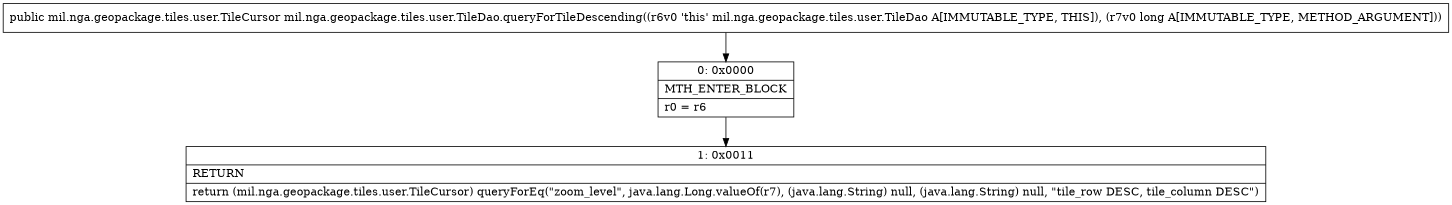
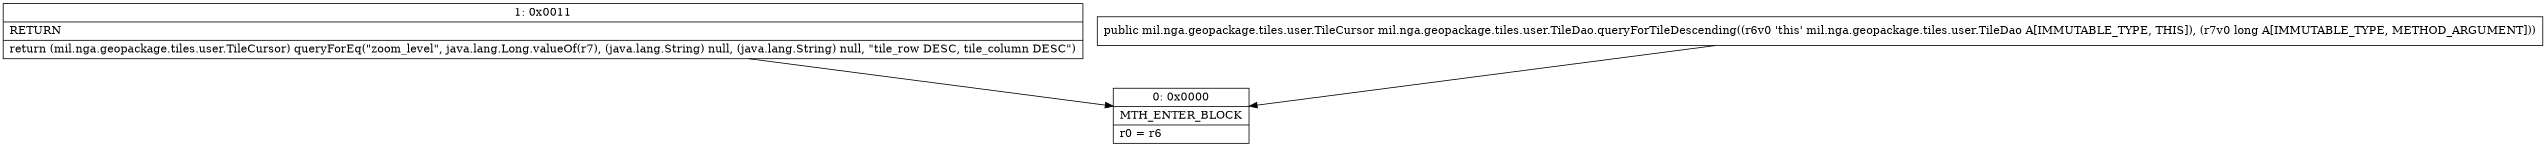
edge "0: 0x0000" -> "1: 0x0011": reversed
